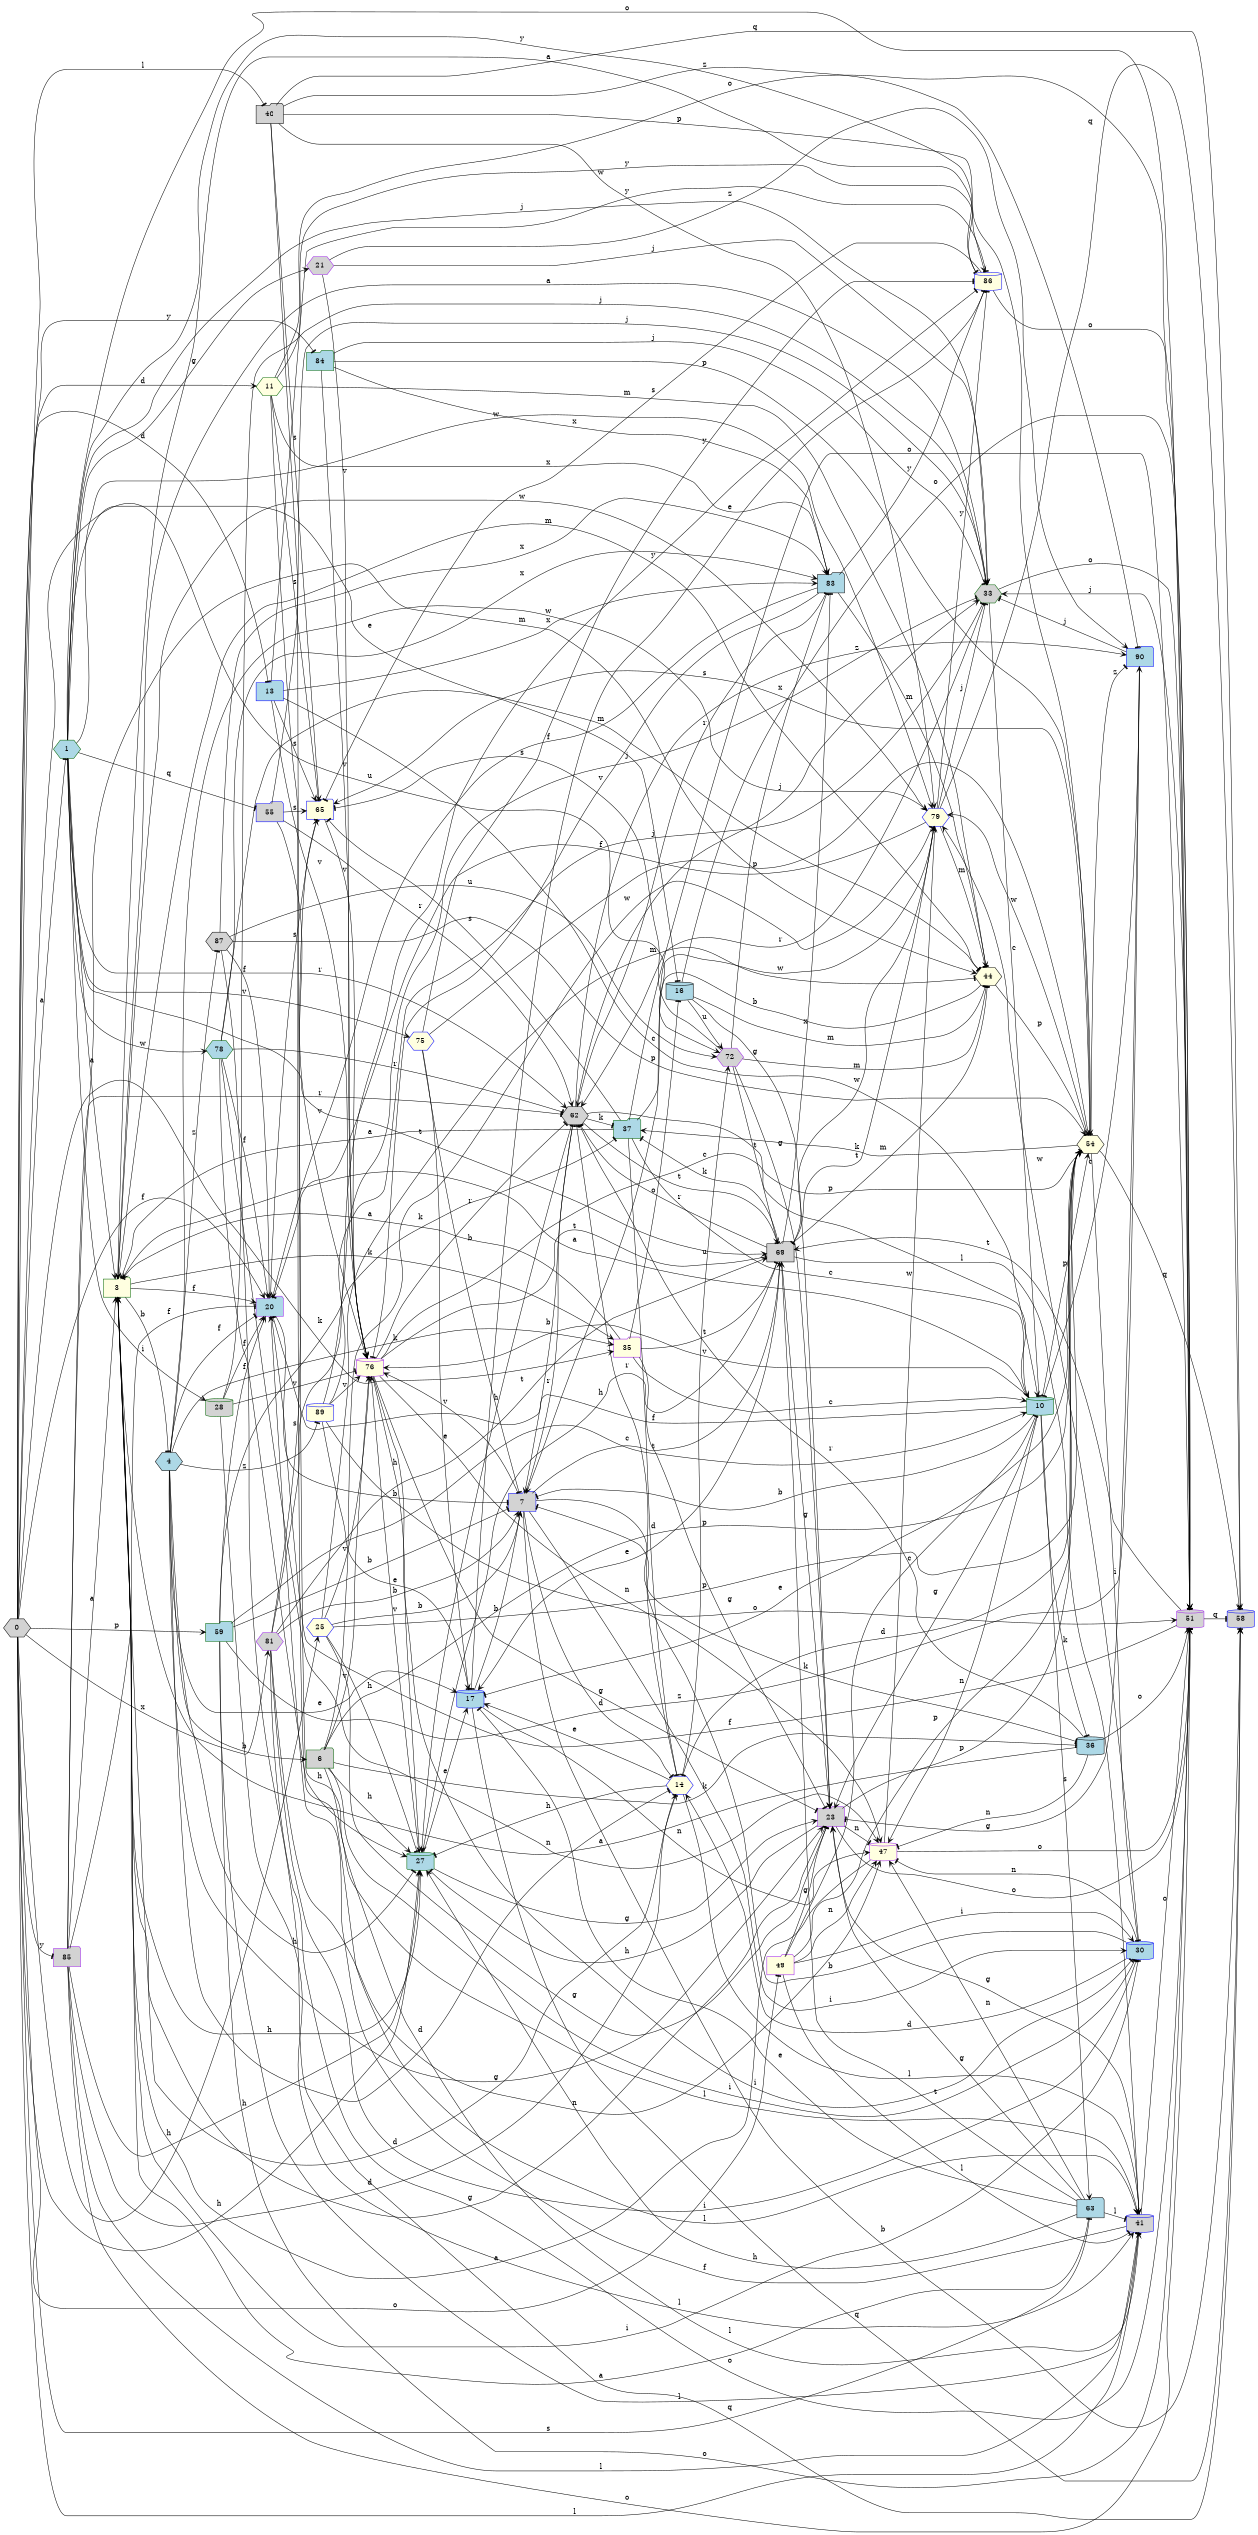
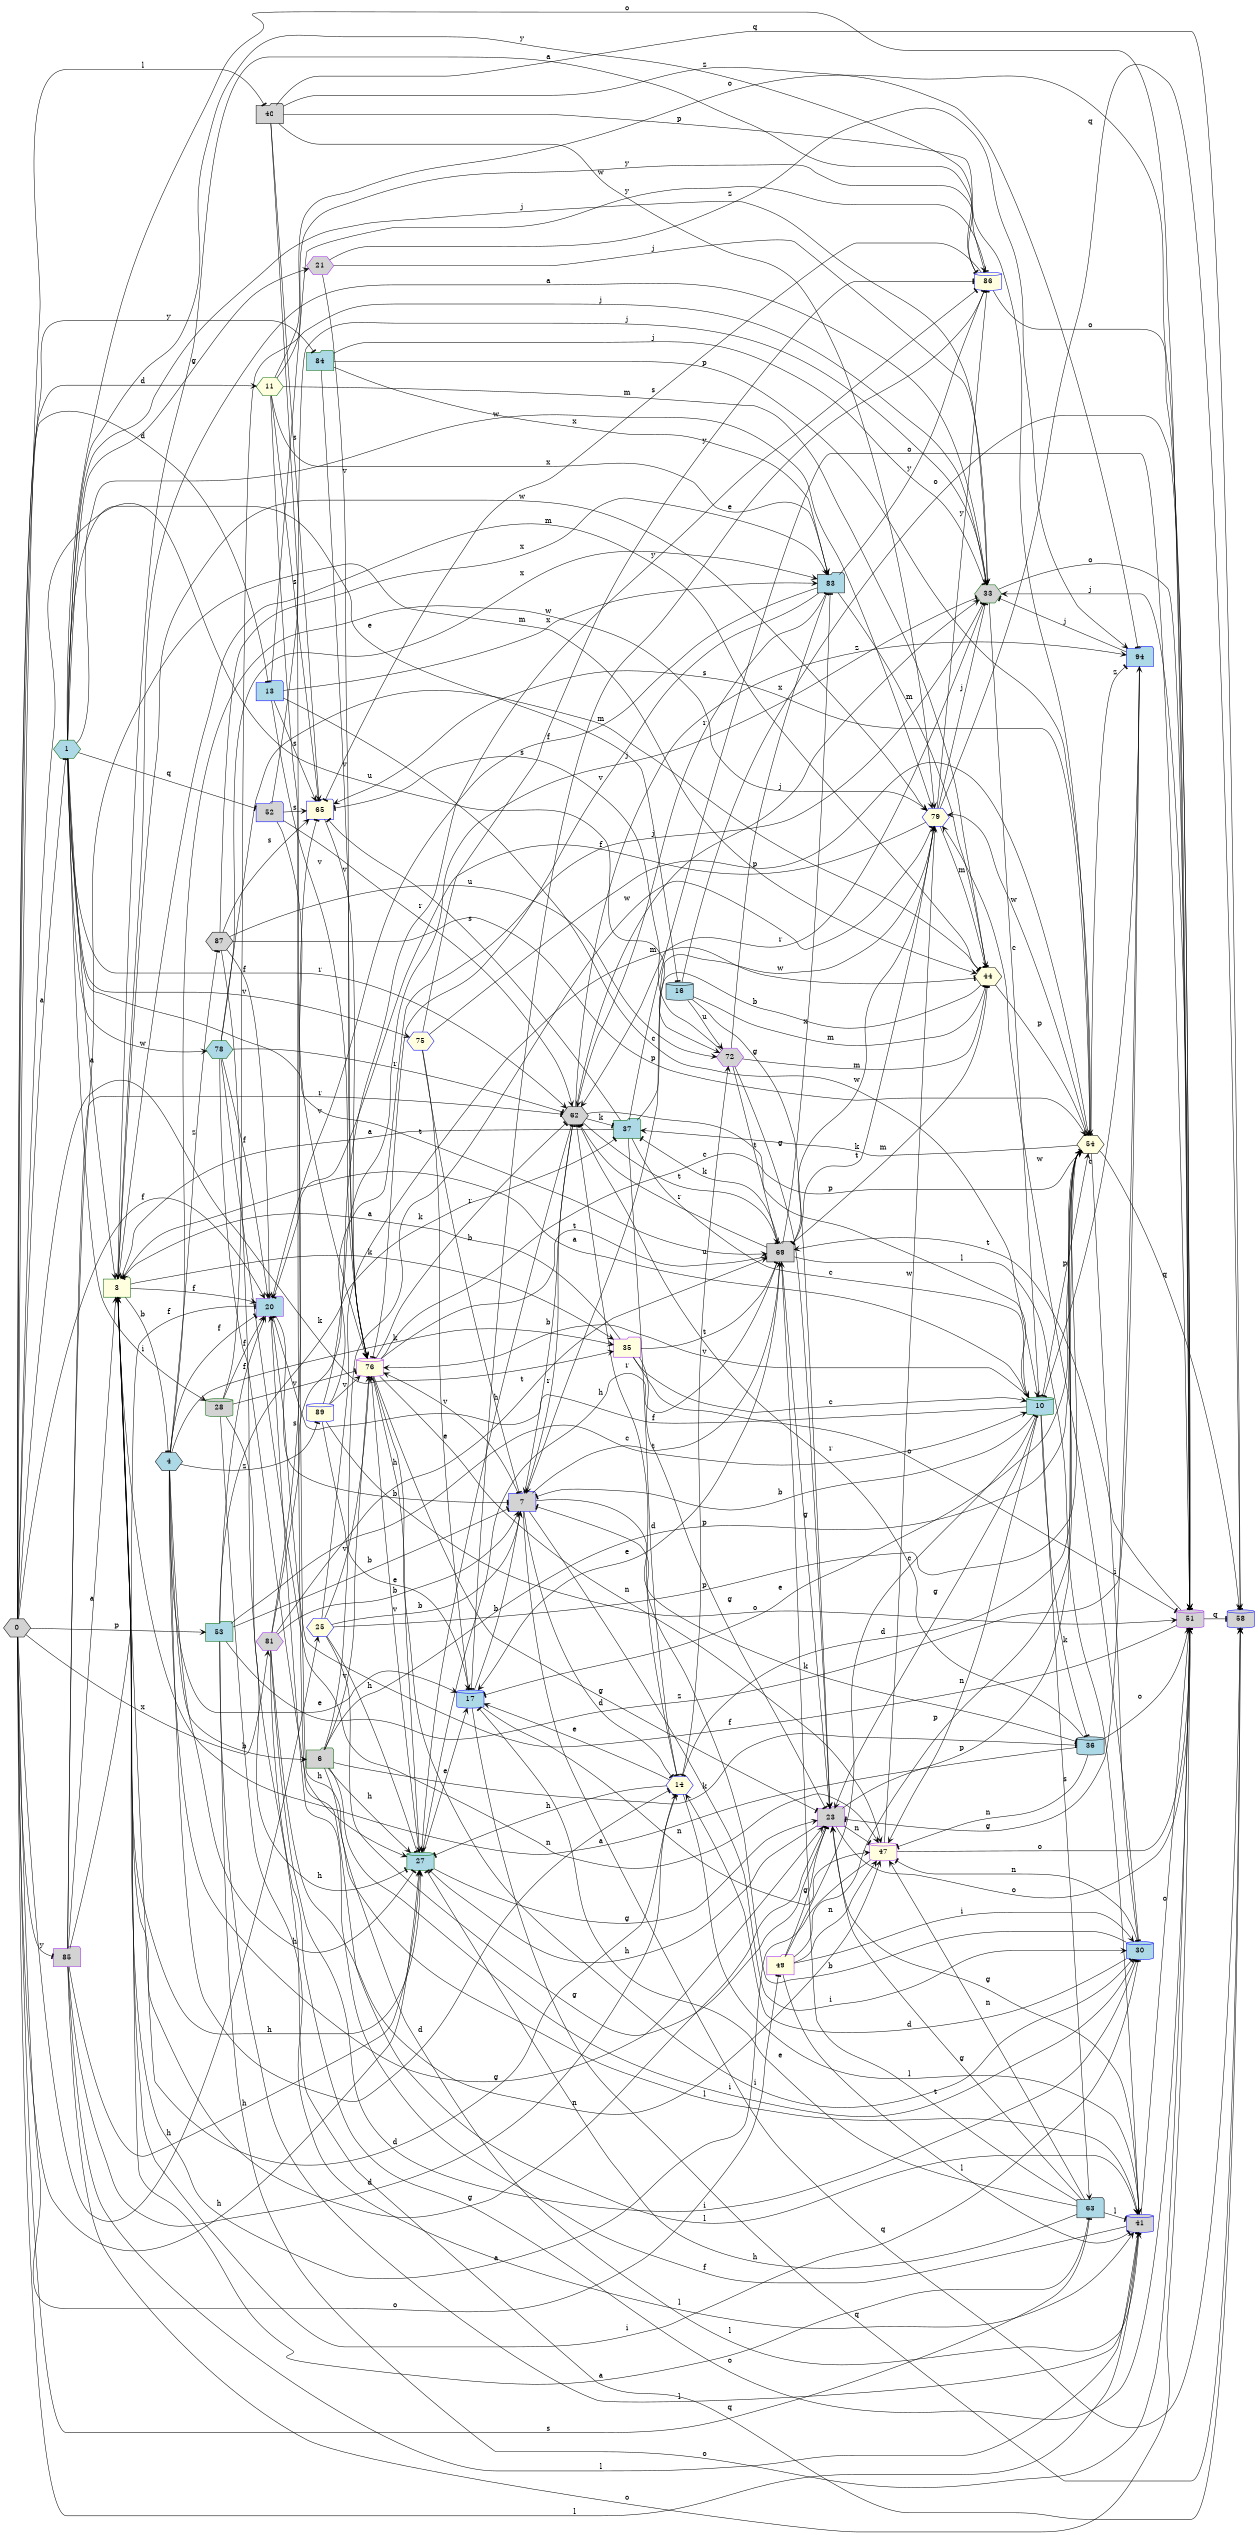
node "90": label "90" -> "94"
node "55": label "55" -> "52"
edge "20" -> "65": now "87" -> "65"
edge "35" -> "16": now "35" -> "51"
node "59": label "59" -> "53"
edge "28" -> "27": added, label "h"
edge "63" -> "27": arrowhead vee -> tee
edge "7" -> "58": label "b" -> "q"
